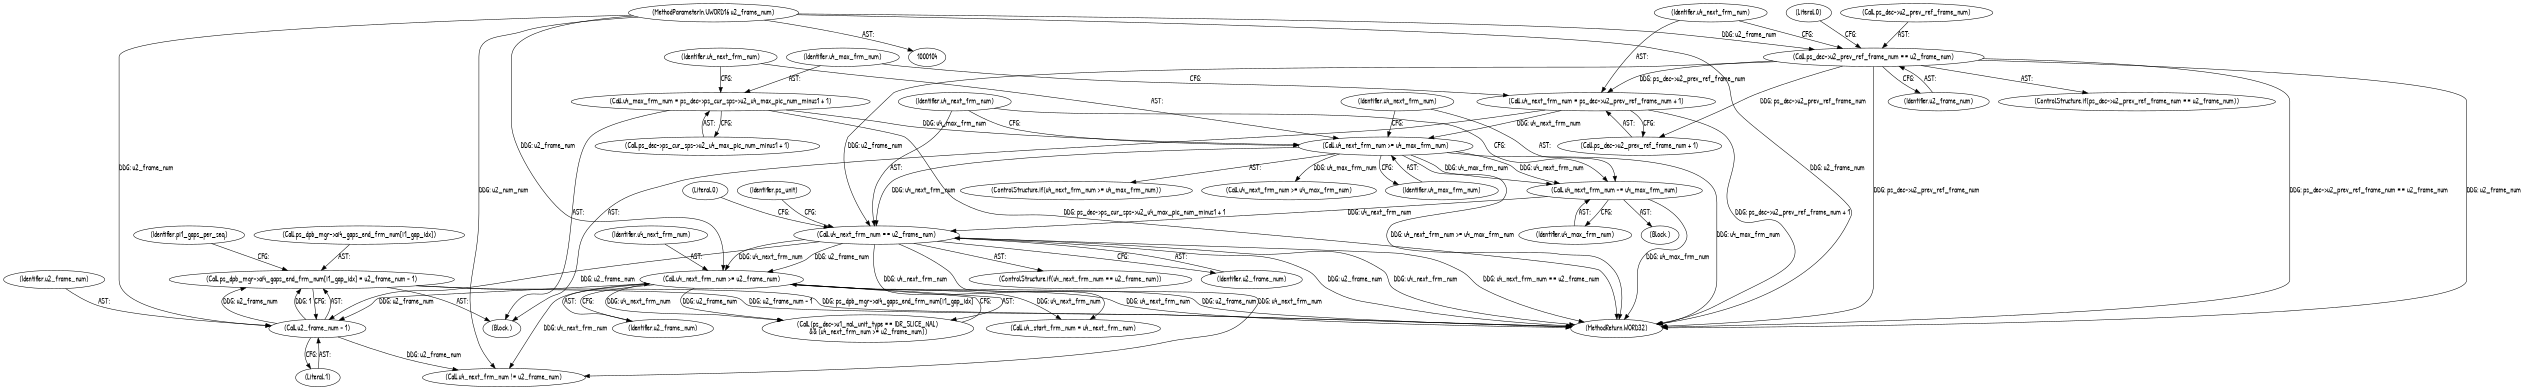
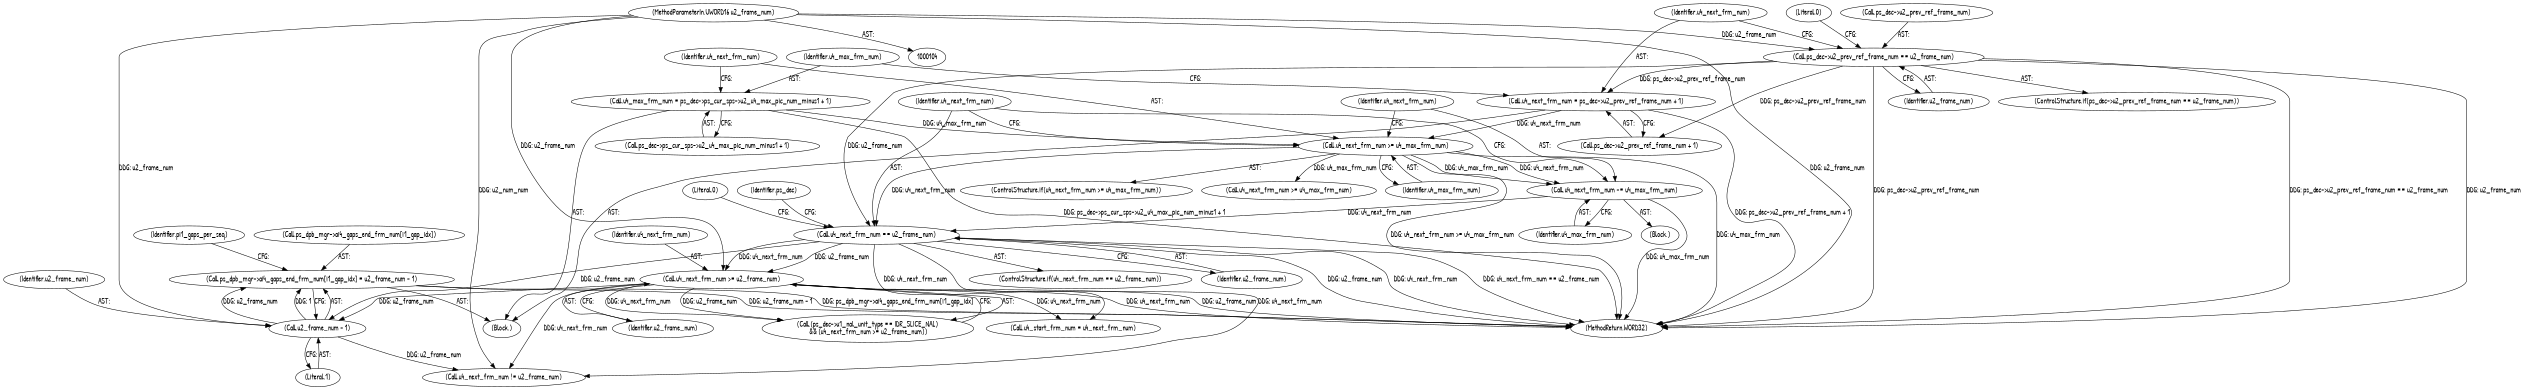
node "(Identifier,ps_unit)": label "(Identifier,ps_unit)" -> "(Identifier,ps_dec)"
